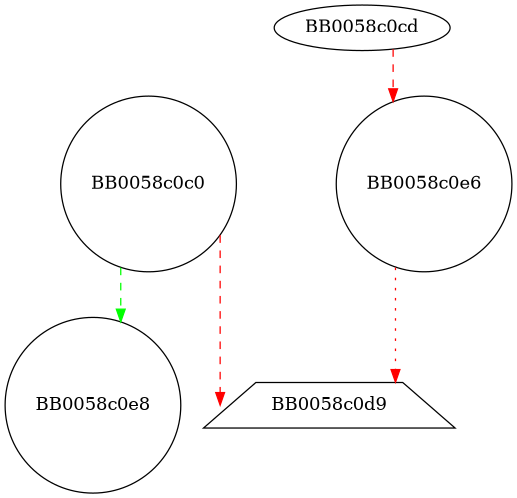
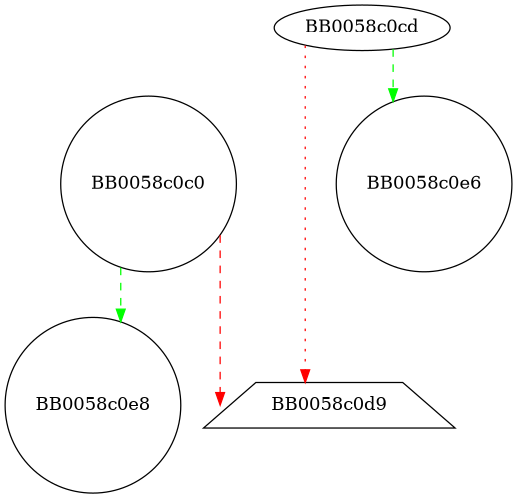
edge "BB0058c0cd" -> "BB0058c0e6": color red -> green
edge "BB0058c0e6" -> "BB0058c0d9": now "BB0058c0cd" -> "BB0058c0d9"
